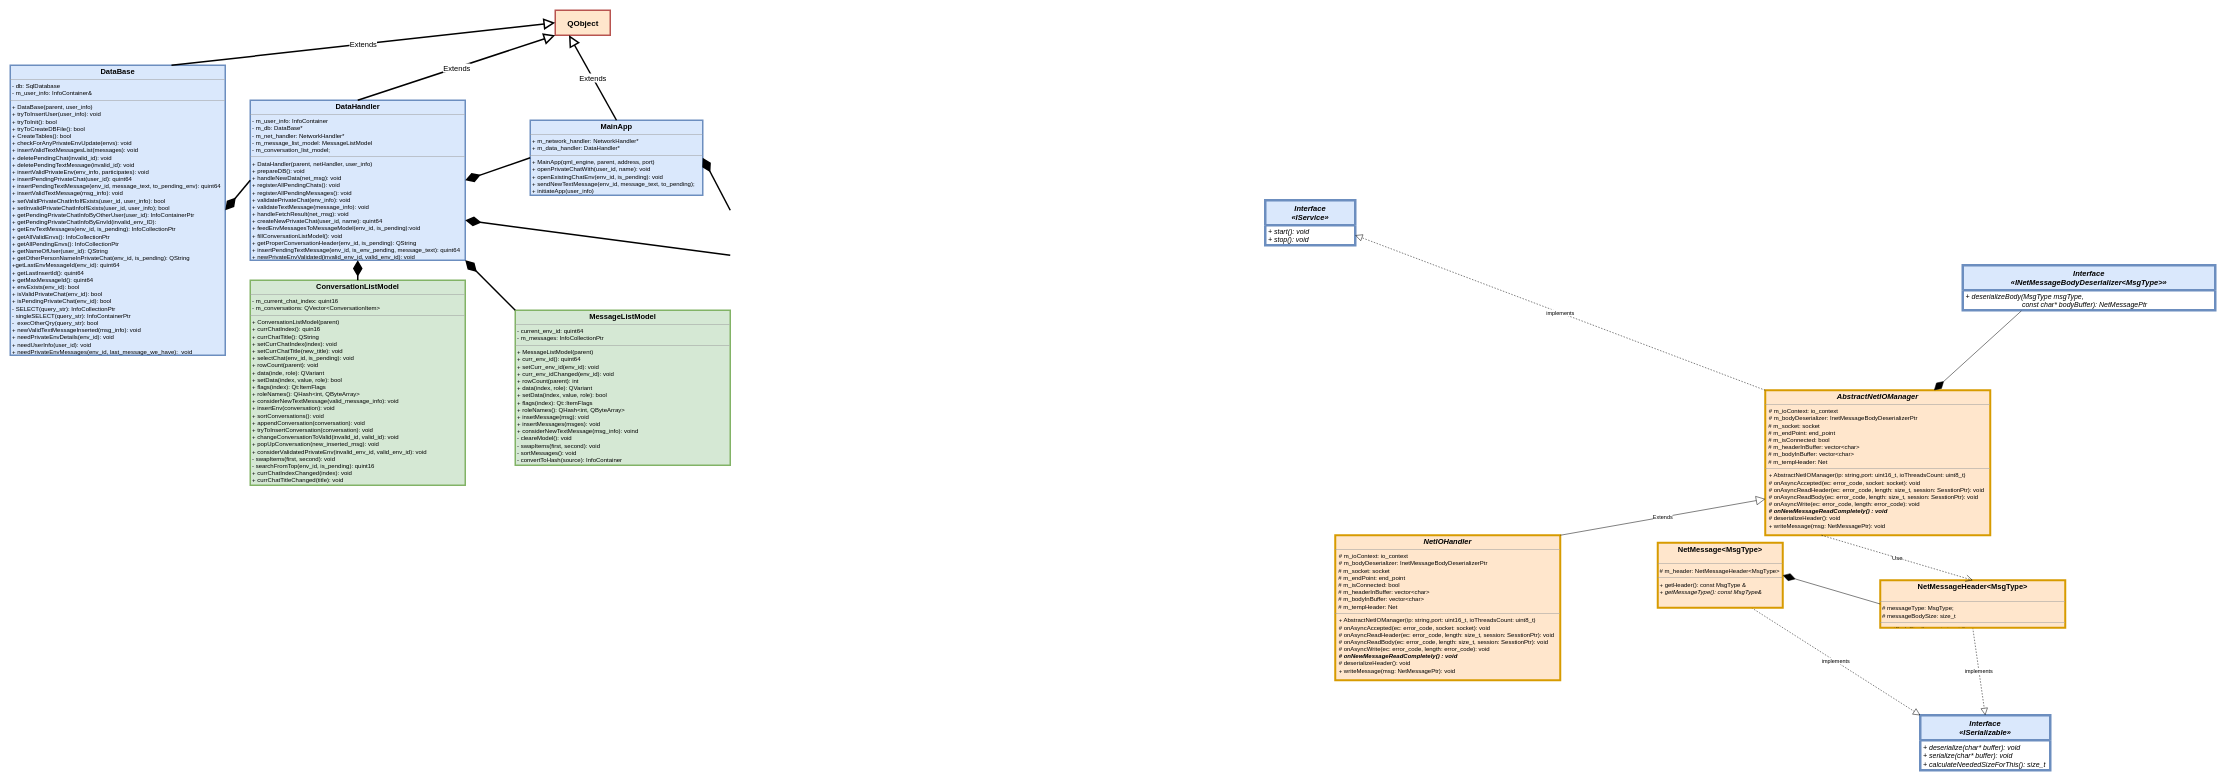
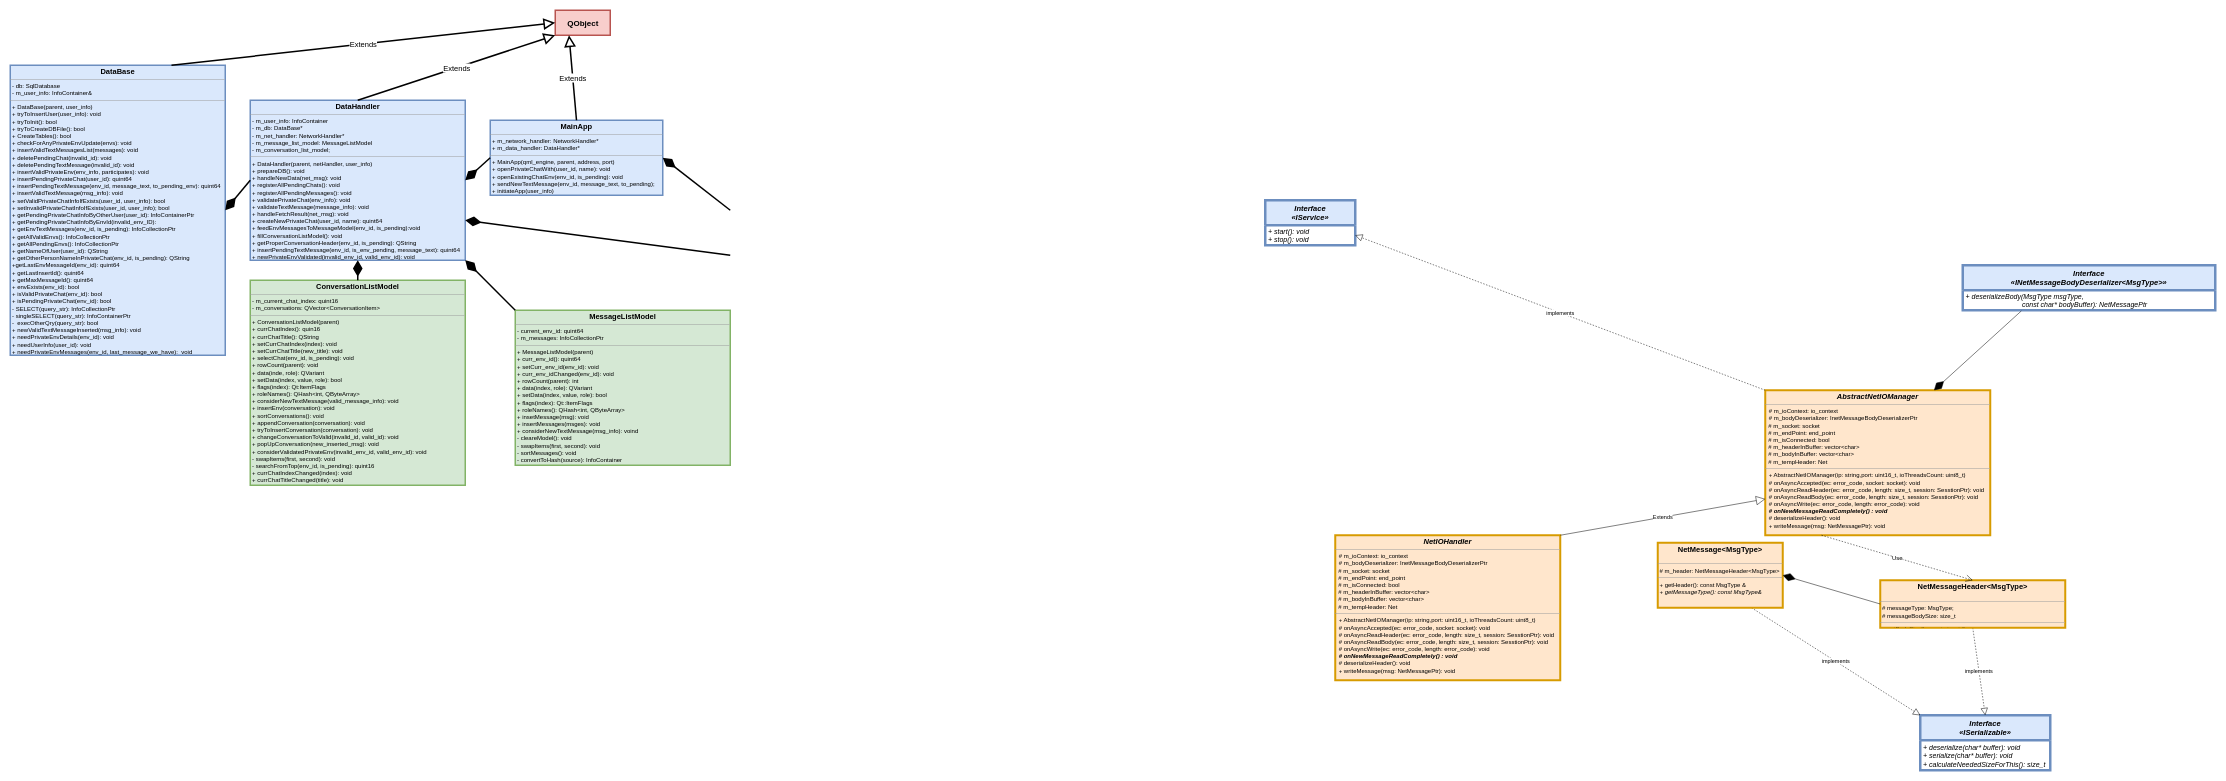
node "QObject": fillcolor #ffe6cc -> #f8cecc
node "MainApp + m_network_handler: NetworkHandler* + m_data_handler: DataHandler* + MainApp(qml_engine, parent, address, port) + openPrivateChatWith(user_id, name): void + openExistingChatEnv(env_id, is_pending): void + sendNewTextMessage(env_id, message_text, to_pending); + initiateApp(user_info)": moved (617, 158) -> (577, 158)
